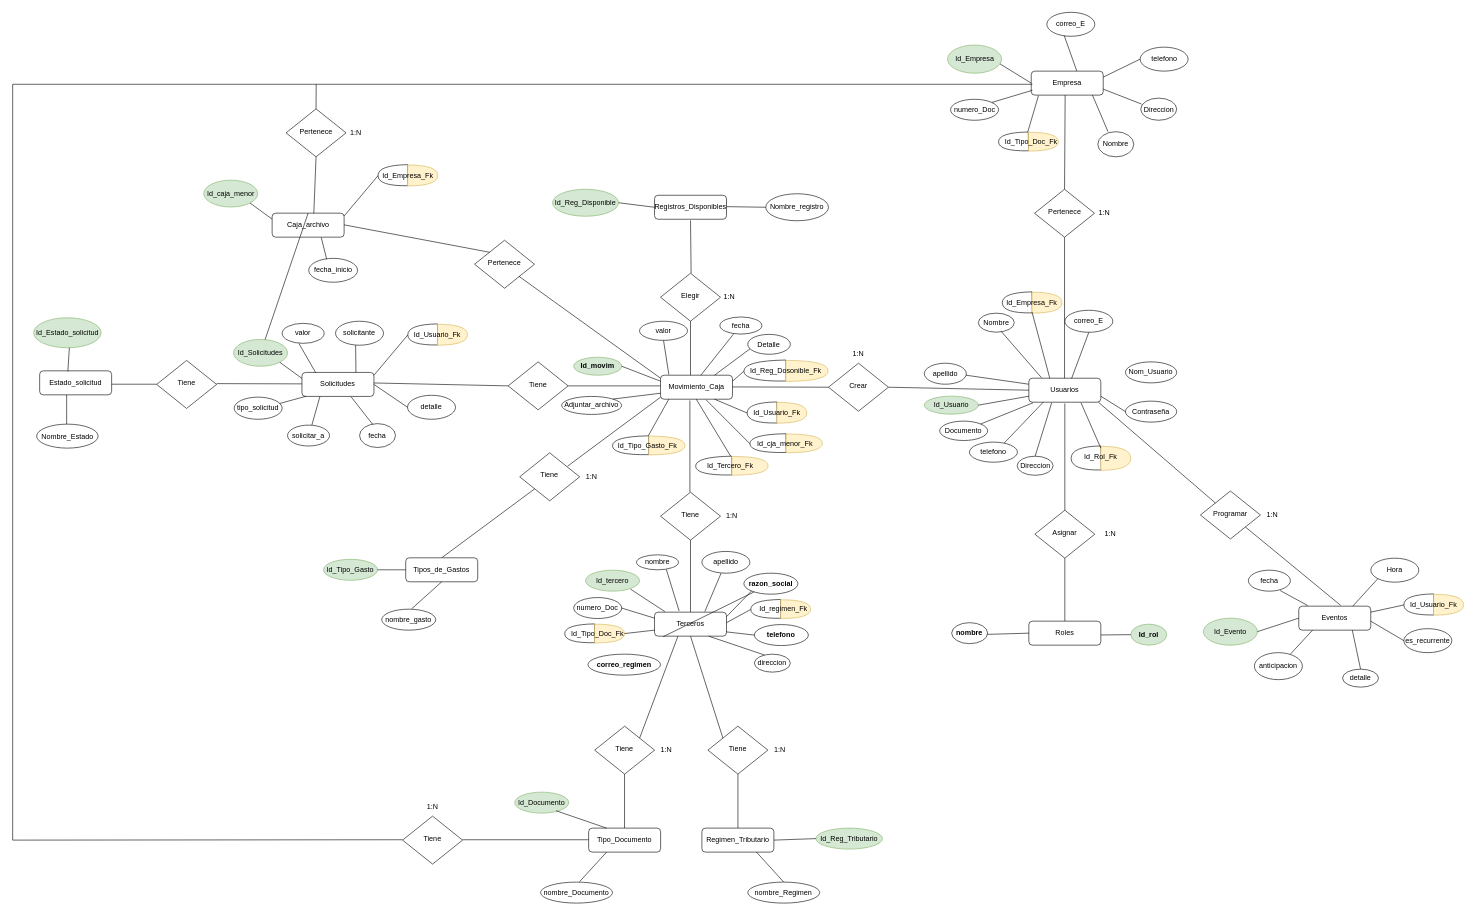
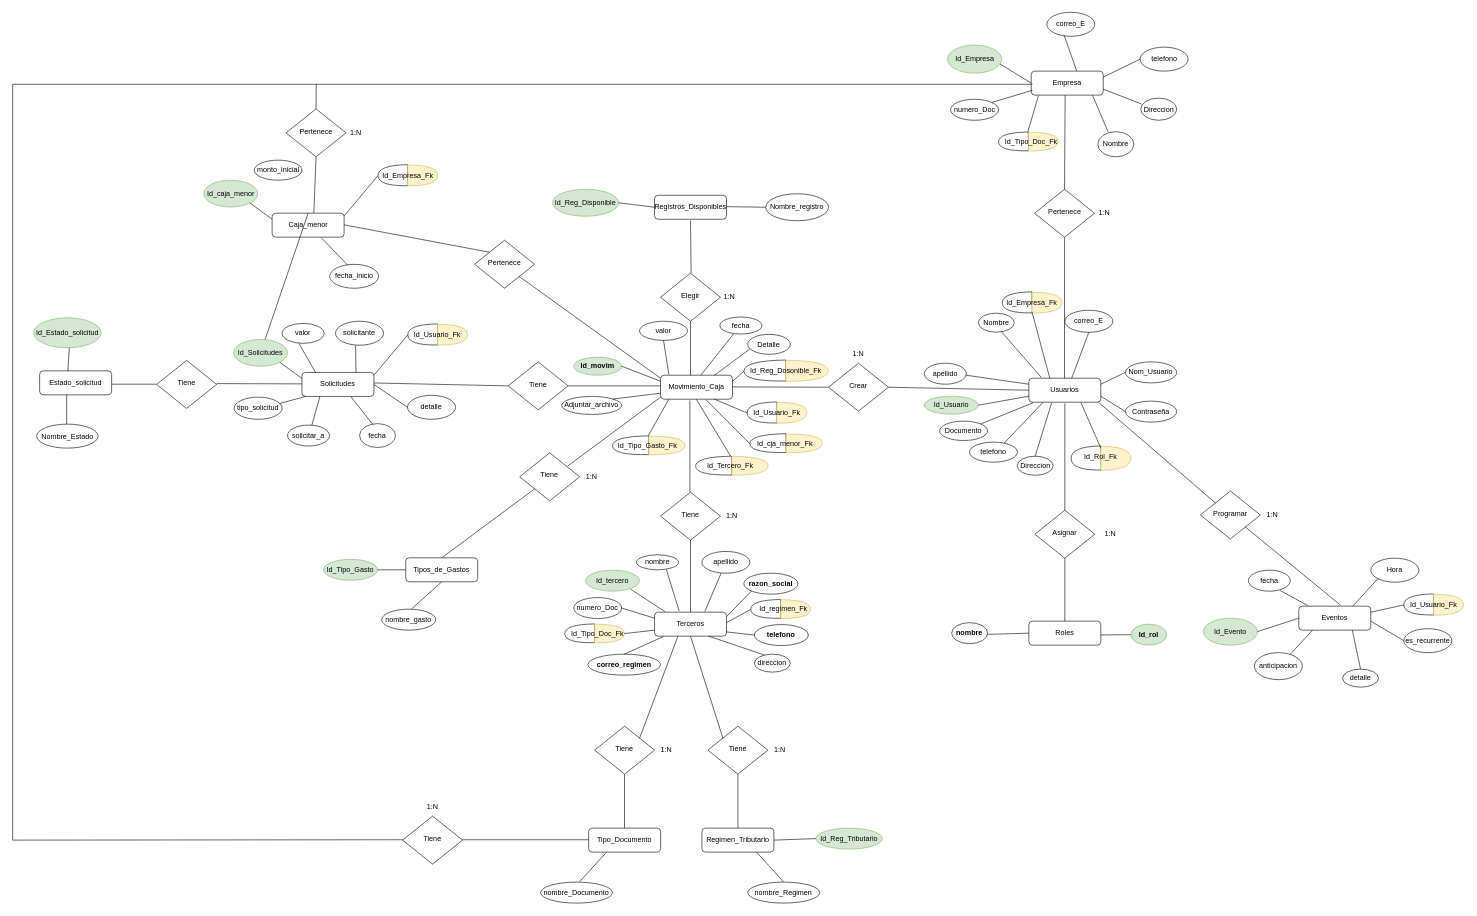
node "monto_inicial": added
node "Caja_archivo": label "Caja_archivo" -> "Caja_menor"
node "fecha_inicio": moved (333, 270) -> (354, 276)
edge "Nom_Usuario" -- "Usuarios": added
edge "razon_social" -- "Terceros": now "correo_regimen" -- "Terceros"
node "Id_Documento": removed
edge "Id_Documento" -- "Tipo_Documento": removed
